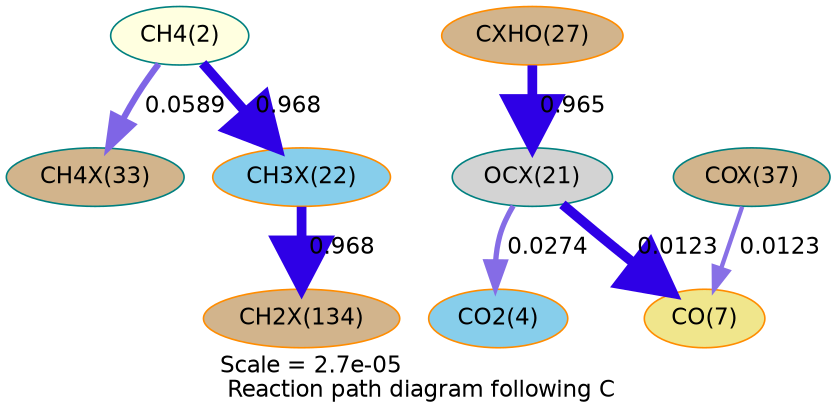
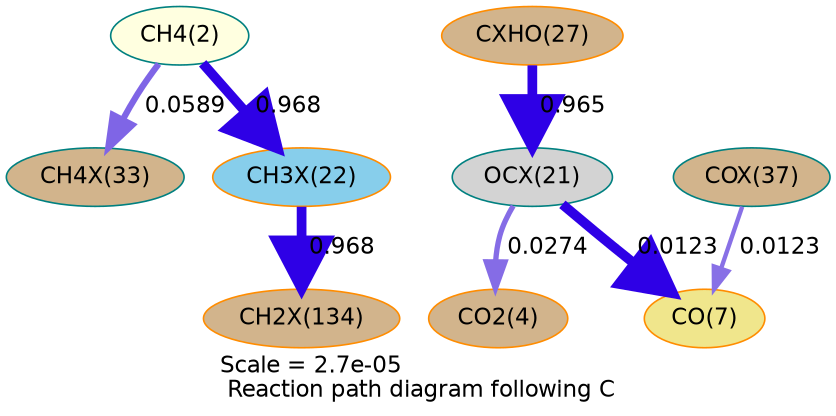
node "CO2(4)": fillcolor skyblue -> tan
